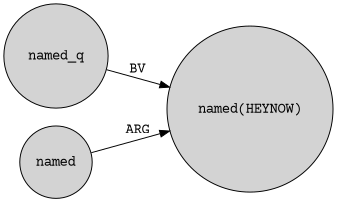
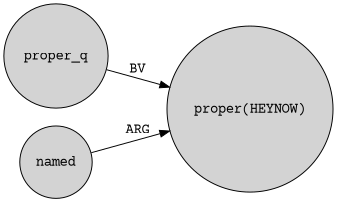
node "named_q": label "named_q" -> "proper_q"
node "named(HEYNOW)": label "named(HEYNOW)" -> "proper(HEYNOW)"
